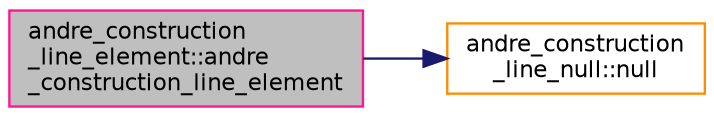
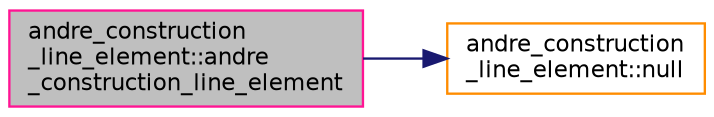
node "andre_construction _line_null::null": label "andre_construction _line_null::null" -> "andre_construction _line_element::null"
